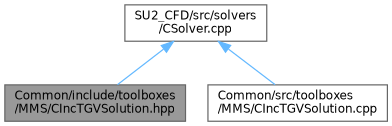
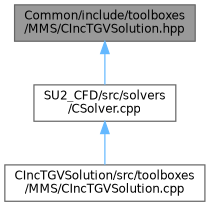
edge "Common/include/toolboxes /MMS/CIncTGVSolution.hpp" -> "SU2_CFD/src/solvers /CSolver.cpp": reversed
node "Common/src/toolboxes /MMS/CIncTGVSolution.cpp": label "Common/src/toolboxes /MMS/CIncTGVSolution.cpp" -> "CIncTGVSolution/src/toolboxes /MMS/CIncTGVSolution.cpp"
